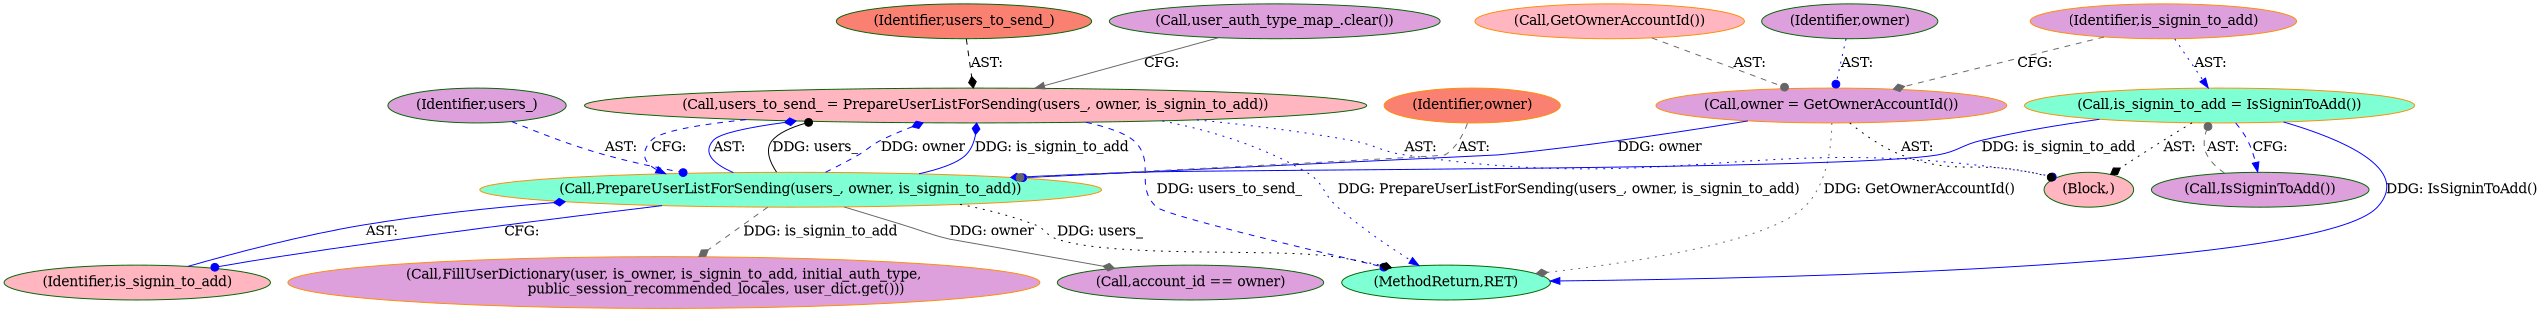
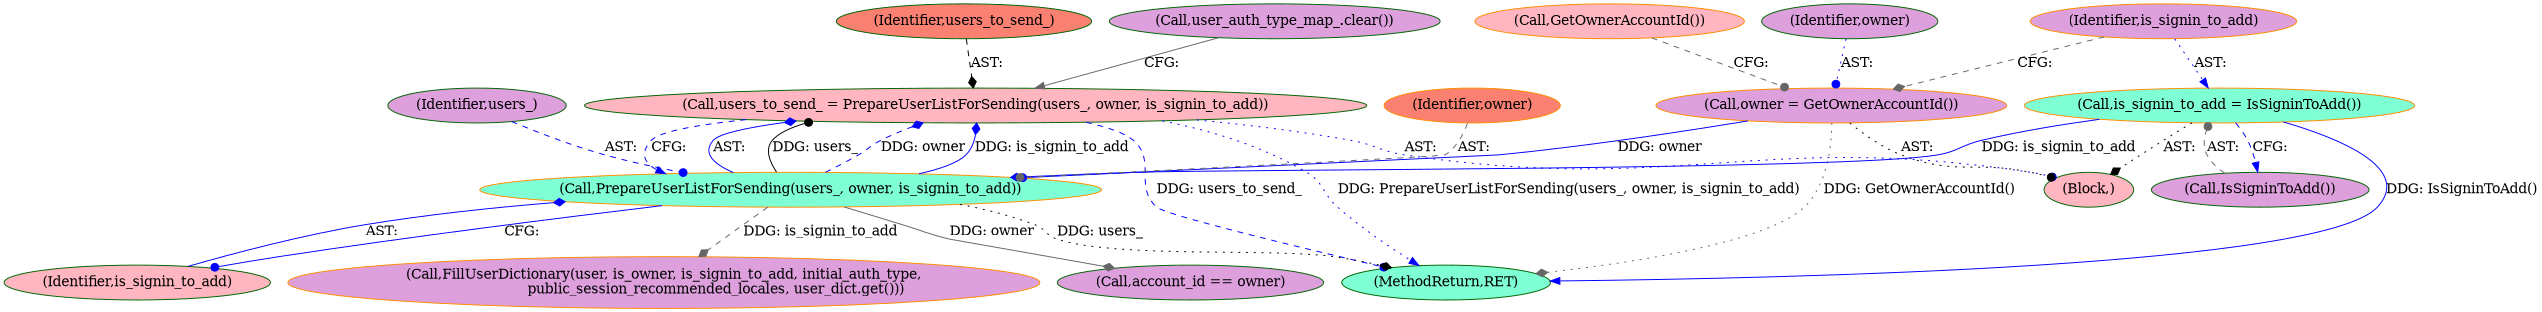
edge "(Call,GetOwnerAccountId())" -> "(Call,owner = GetOwnerAccountId())": label "AST: " -> "CFG: "
